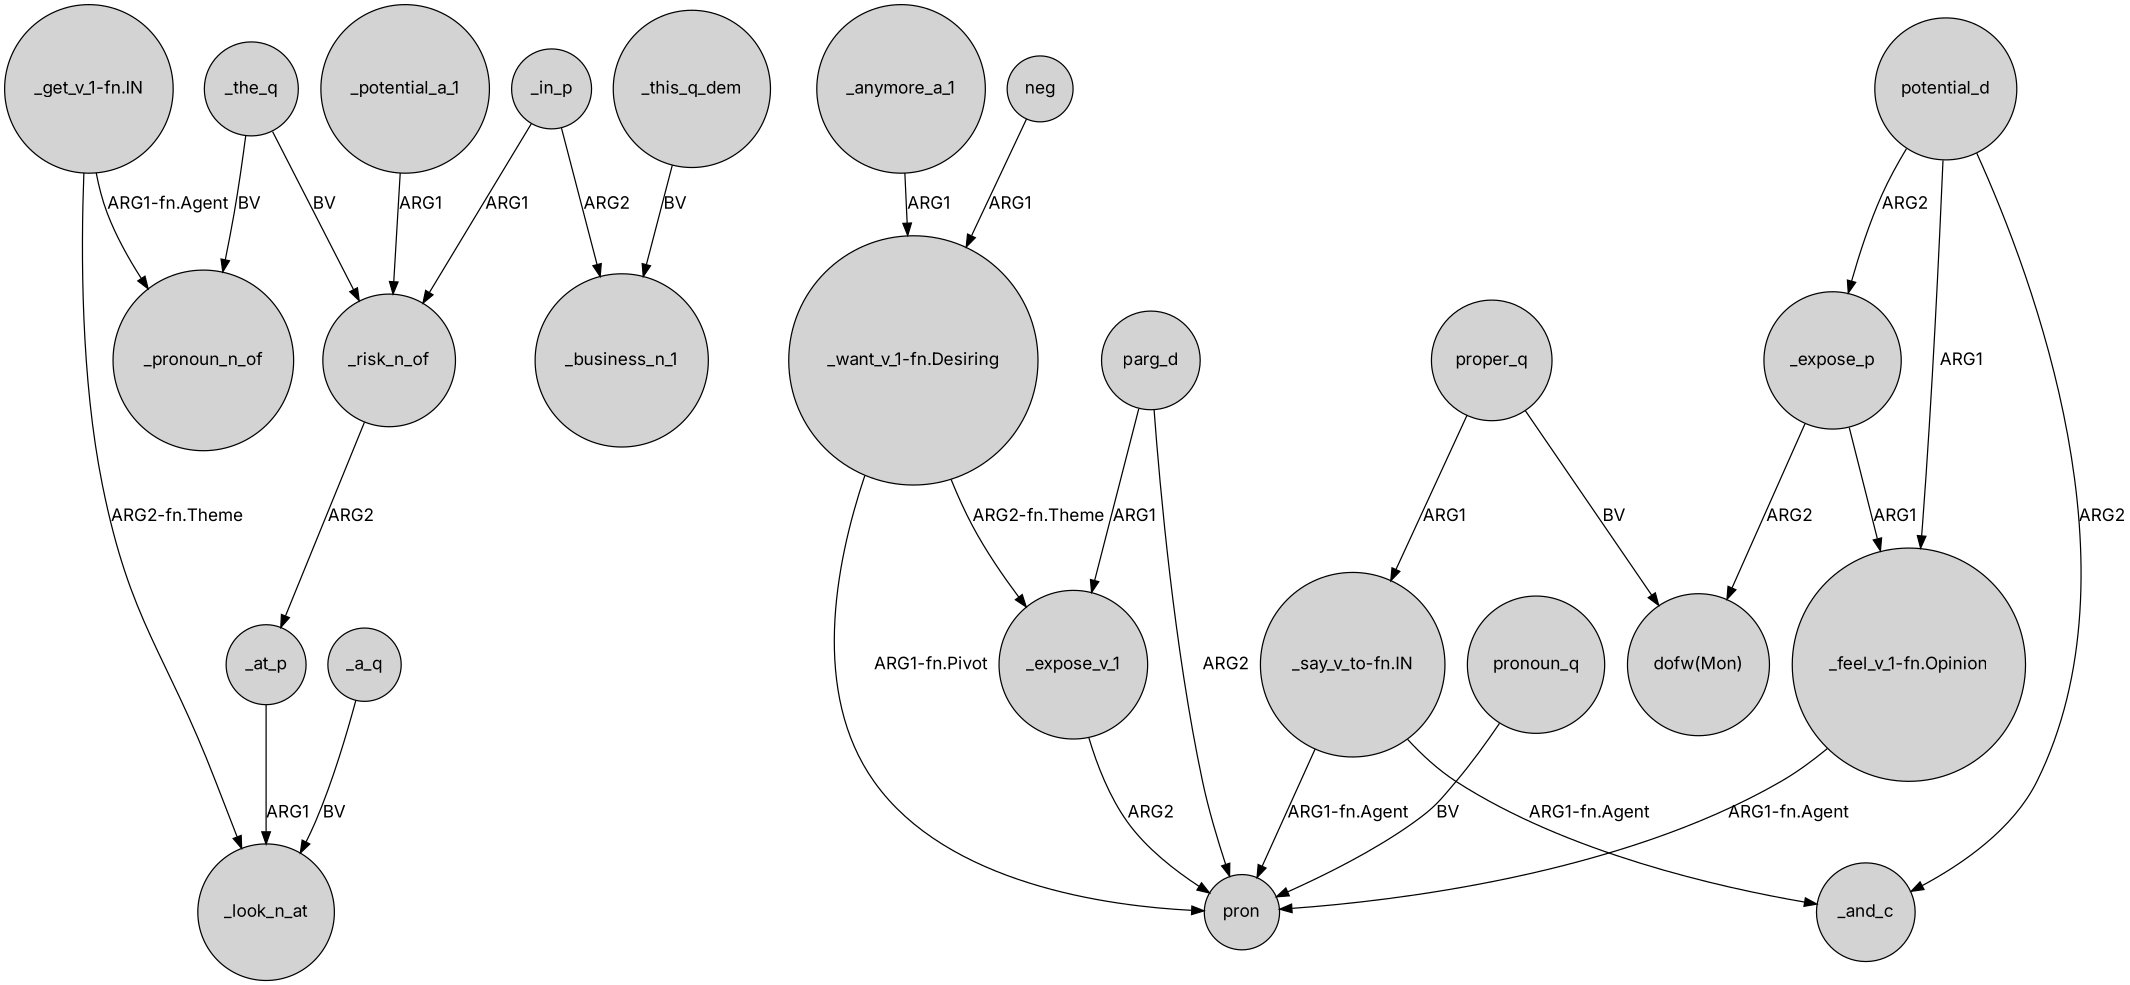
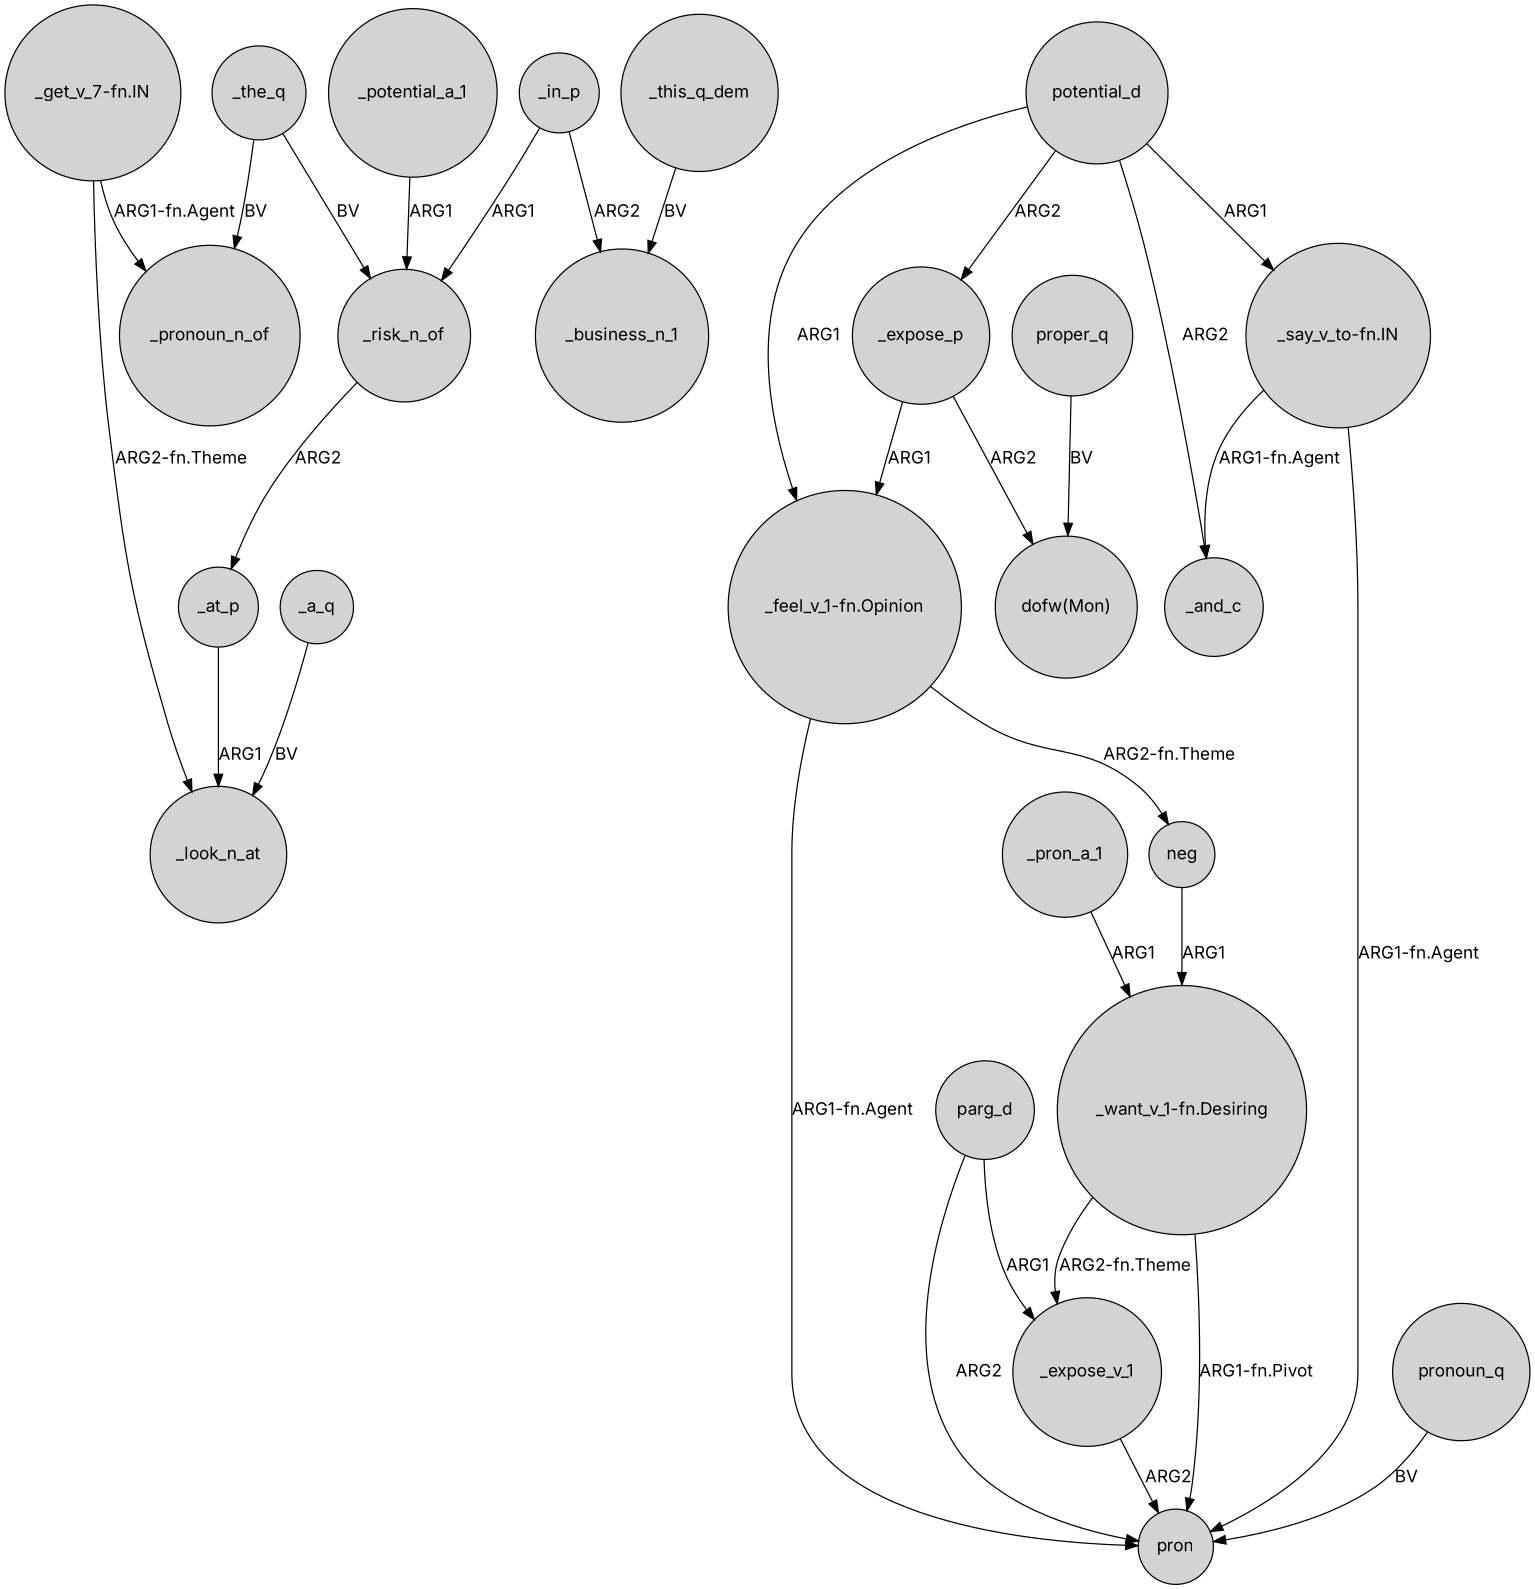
node "_get_v_1-fn.IN": label "_get_v_1-fn.IN" -> "_get_v_7-fn.IN"
node "_anymore_a_1": label "_anymore_a_1" -> "_pron_a_1"
edge "proper_q" -> "_say_v_to-fn.IN": now "potential_d" -> "_say_v_to-fn.IN"
edge "_feel_v_1-fn.Opinion" -> "neg": added, label "ARG2-fn.Theme"
